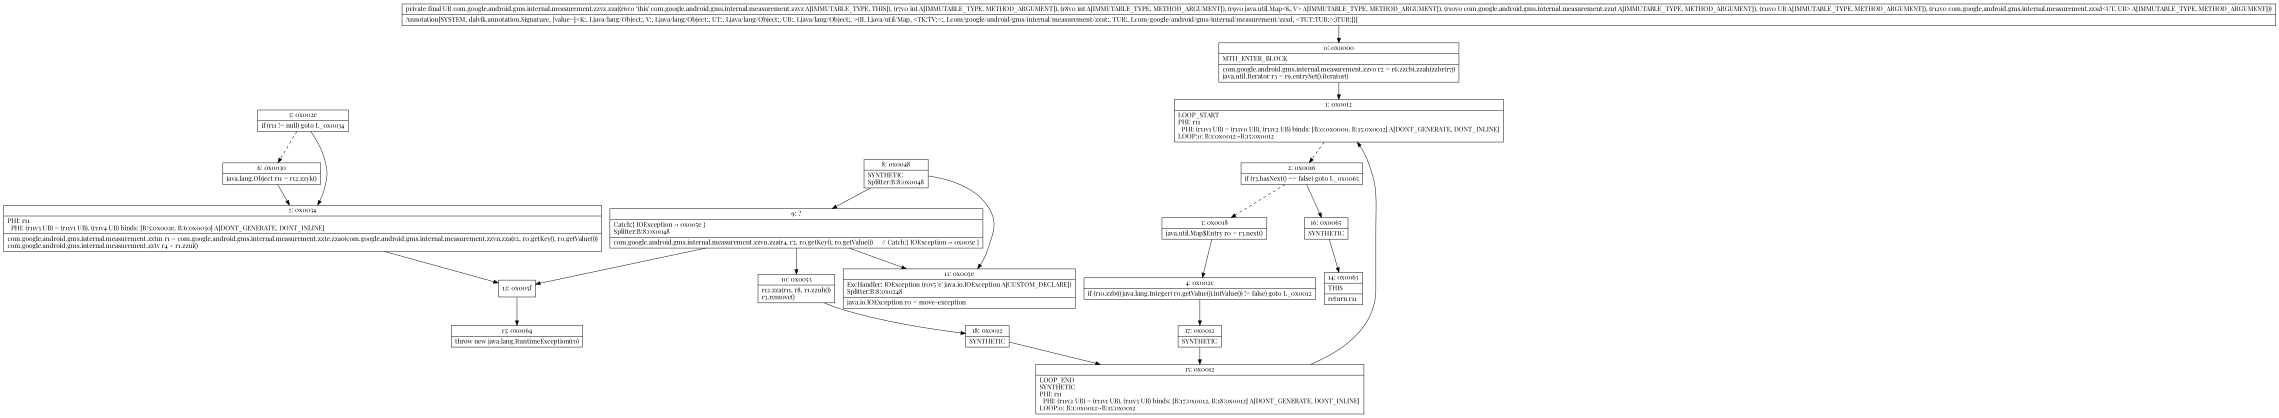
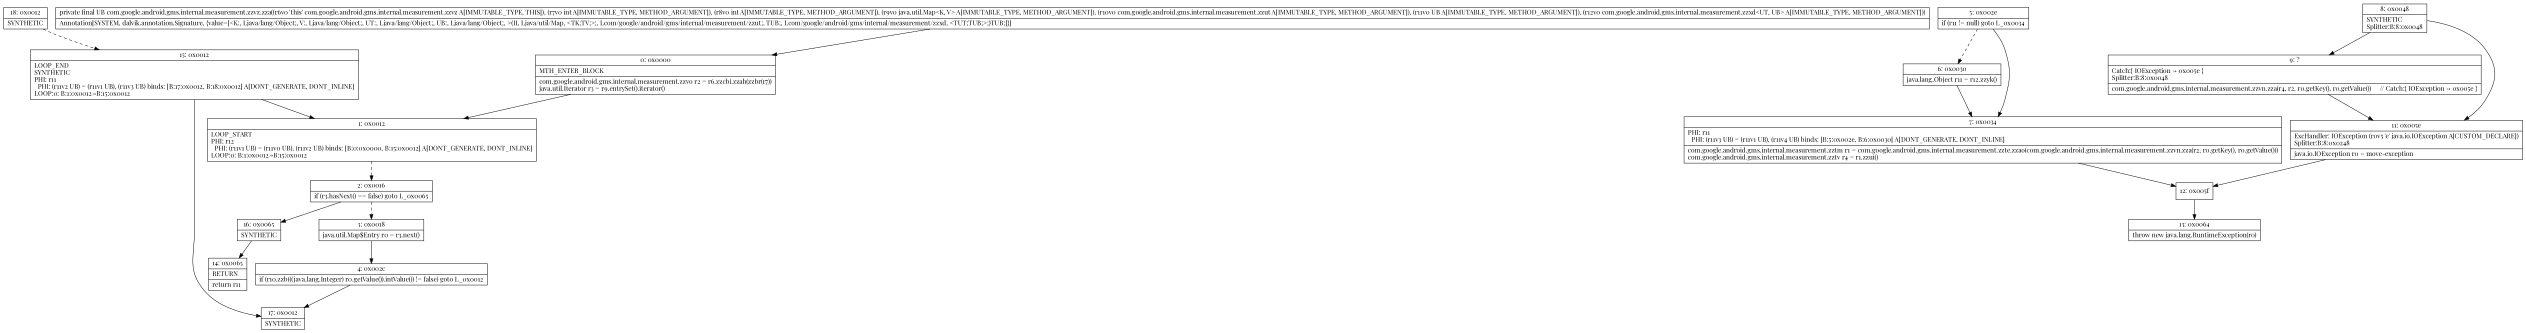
node "1: 0x0012": text "PHI: r11" -> "PHI: r12"
edge "9: ?" -> "12: 0x005f": now "11: 0x005e" -> "12: 0x005f"
node "14: 0x0065": text "THIS" -> "RETURN"
node "10: 0x0053": removed
edge "18: 0x0012" -> "15: 0x0012": style solid -> dashed
edge "17: 0x0012" -> "15: 0x0012": reversed
